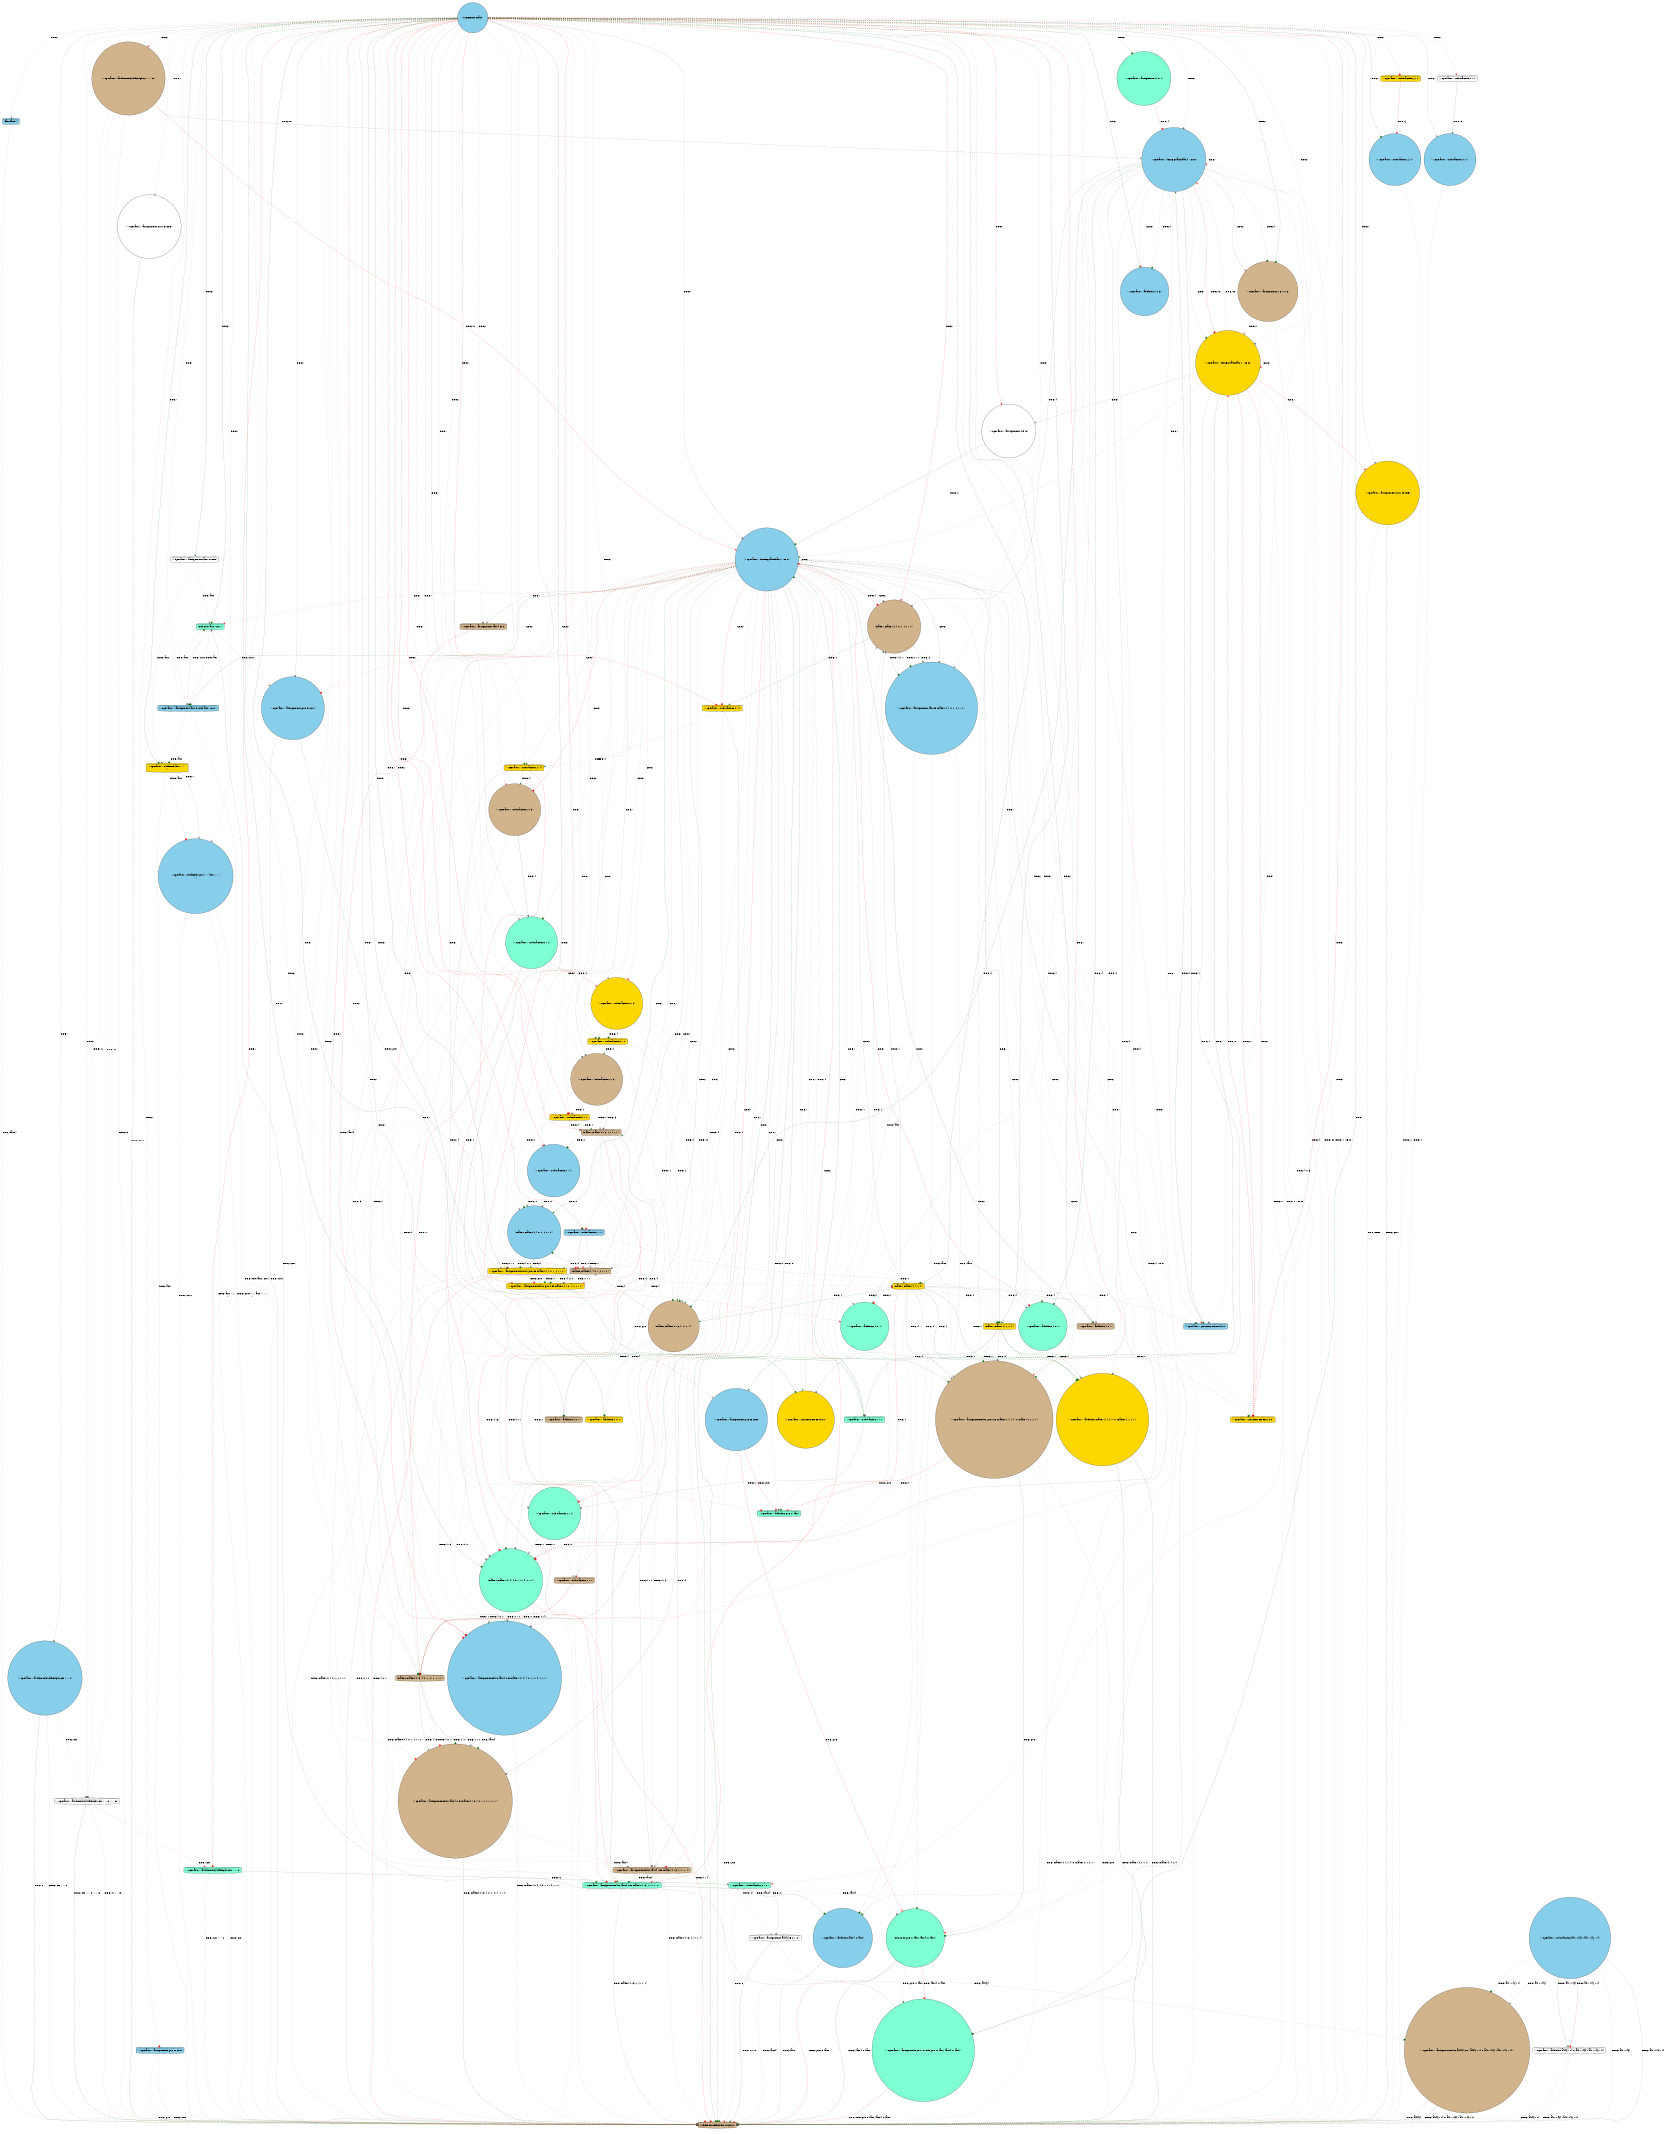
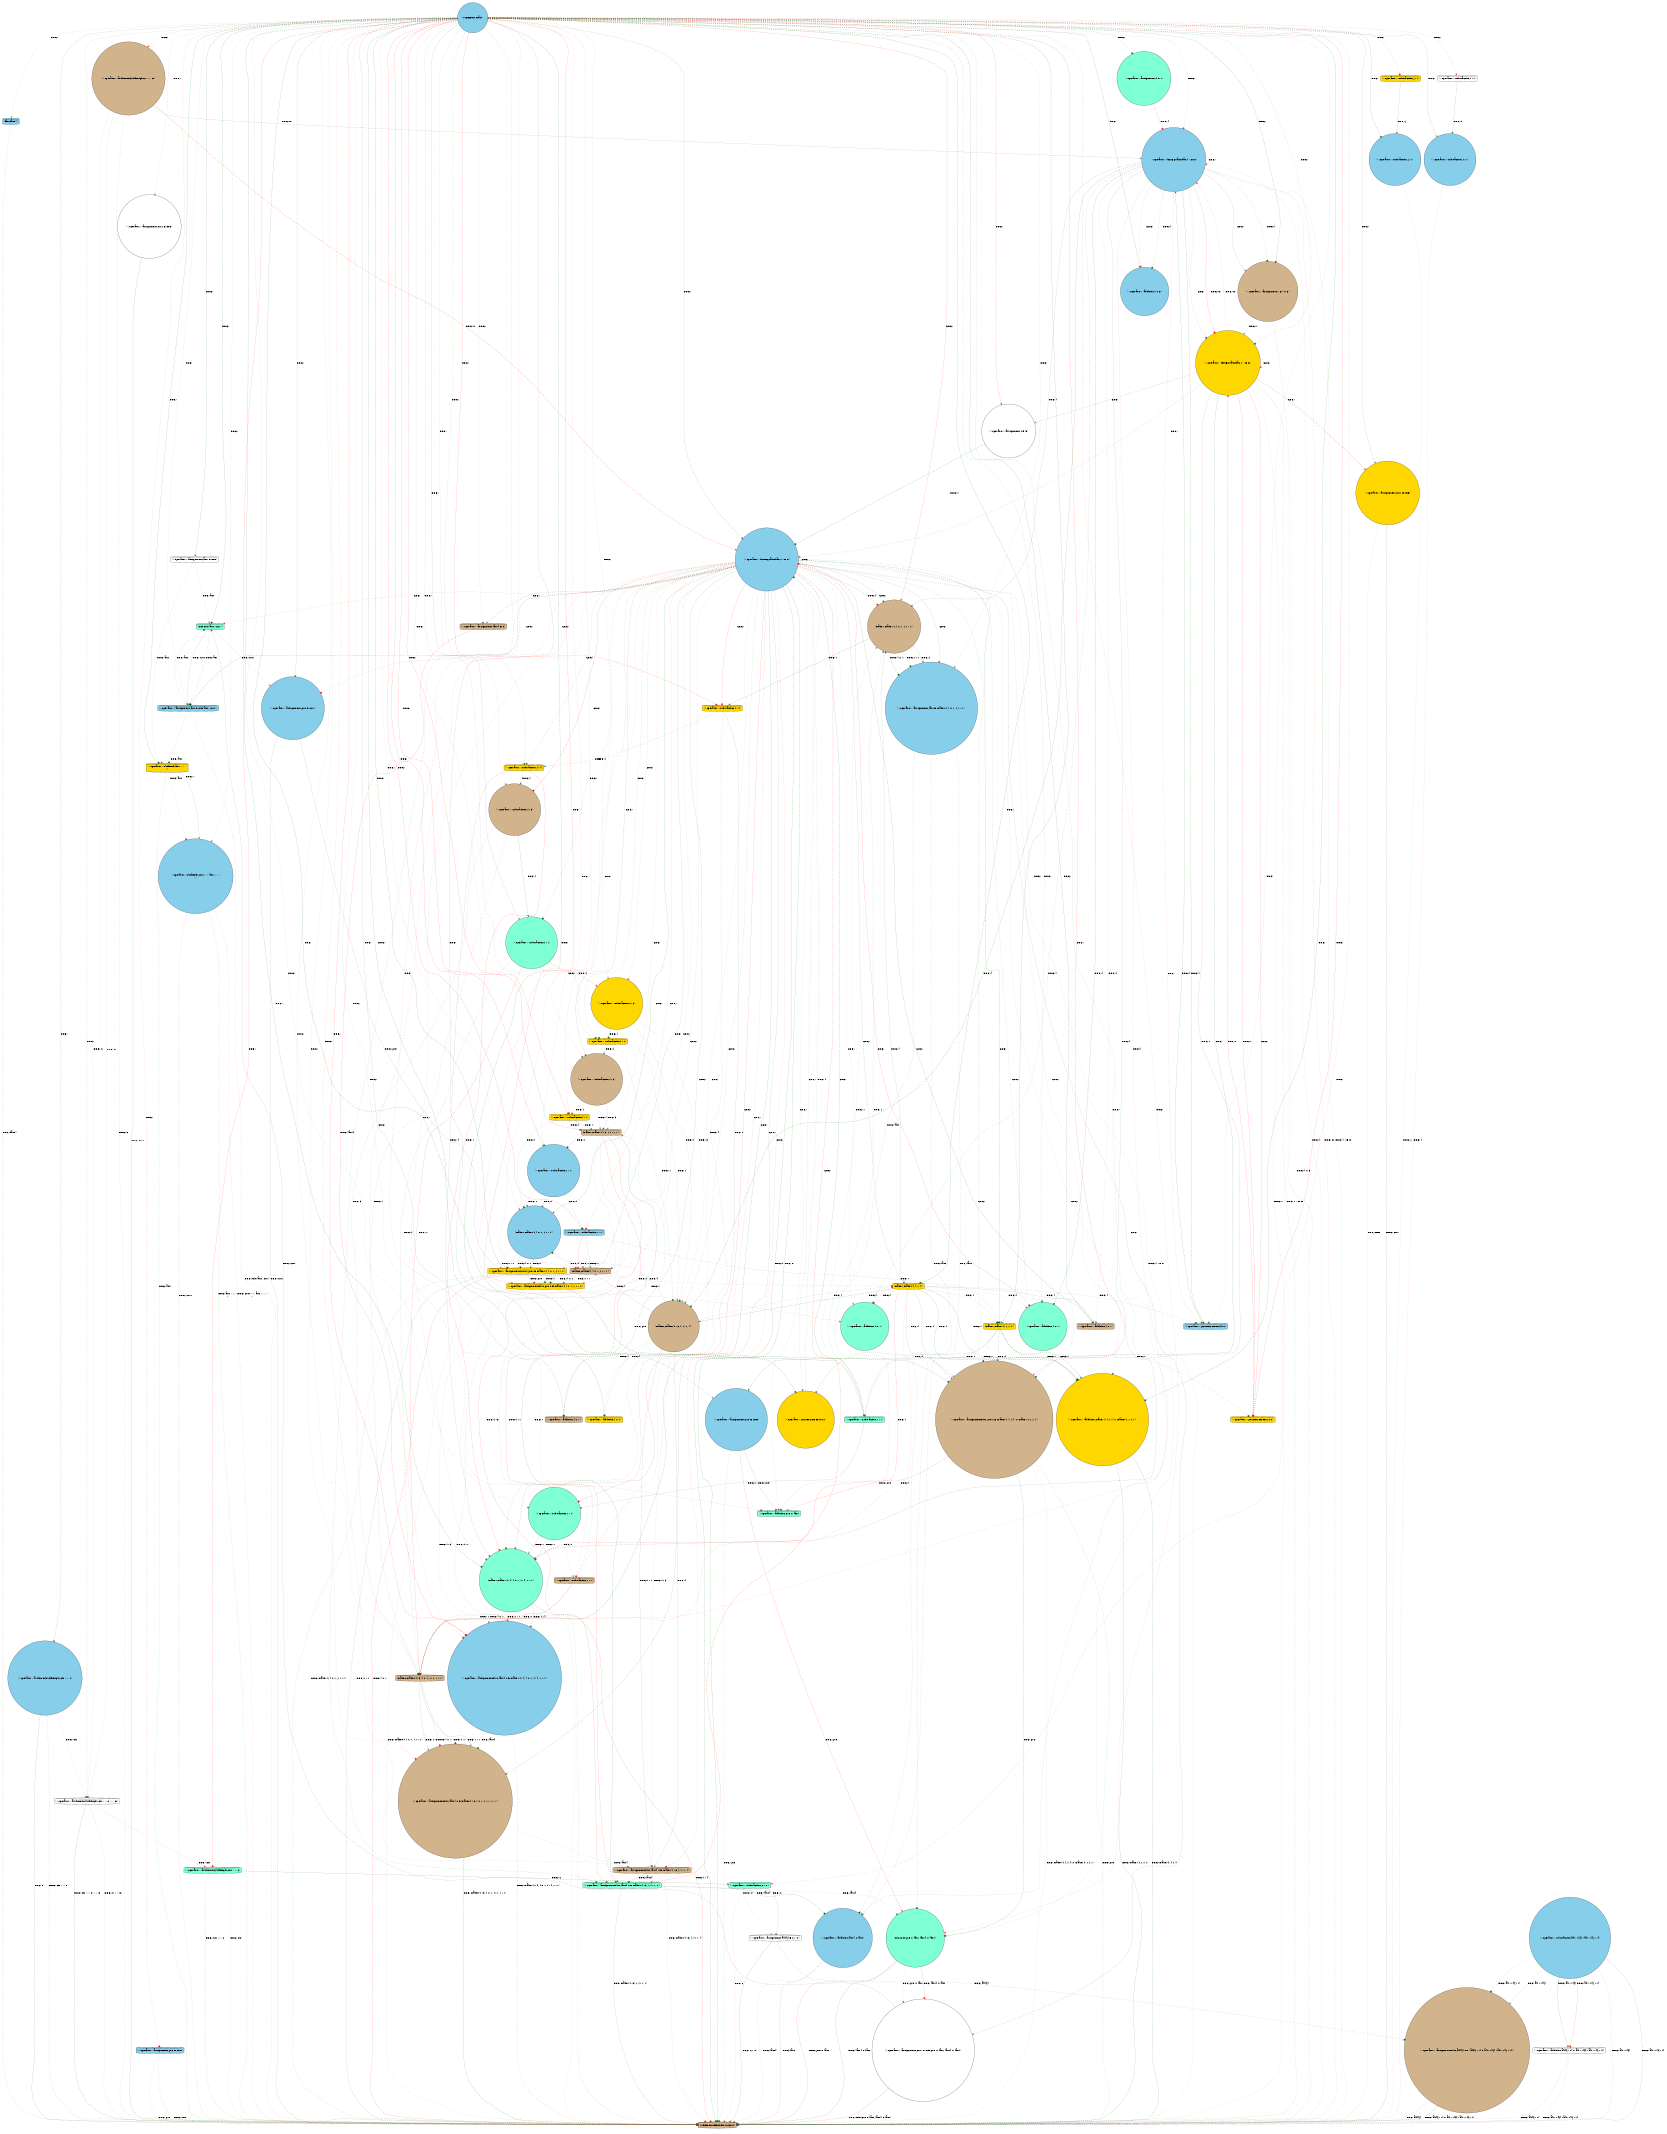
edge "(METHOD,main)" -> "(<operator>.lessEqualsThan,r <= m)": color gray40 -> darkgreen
edge "(METHOD,main)" -> "(<operator>.assignment,curr = min(pre + last, last4 + last))": now "(METHOD,main)" -> "(<operator>.addition,make1(i, l, i, l) + make1(i, r, i, r))"
edge "(<operator>.lessEqualsThan,i <= n)" -> "(<operator>.postIncrement,r++)": now "(<operator>.lessEqualsThan,i <= n)" -> "(make1,make1(i - 3, r, i - 1, r))"
node "(<operator>.assignment,curr = min(pre + last, last4 + last))": fillcolor aquamarine -> white
